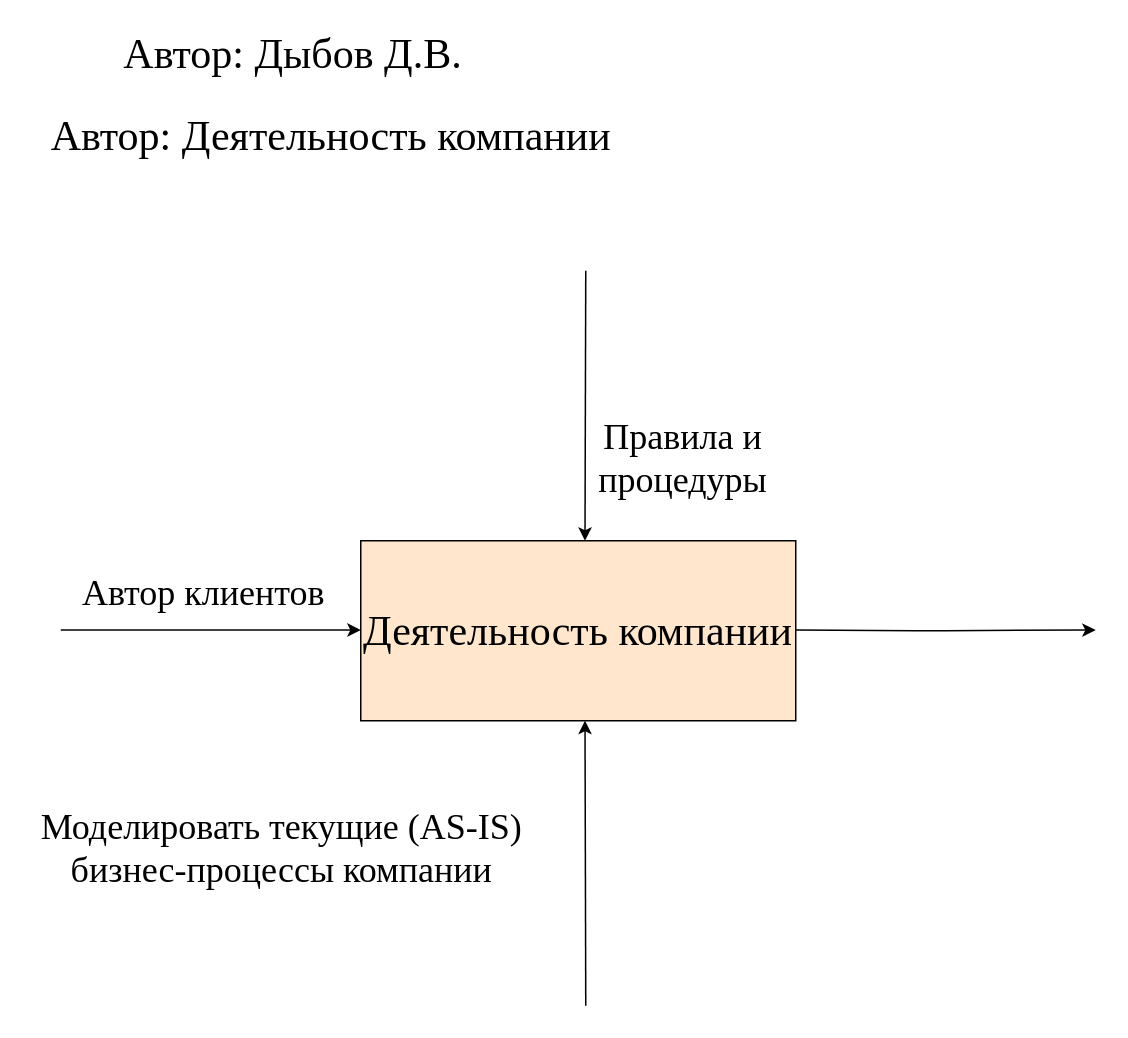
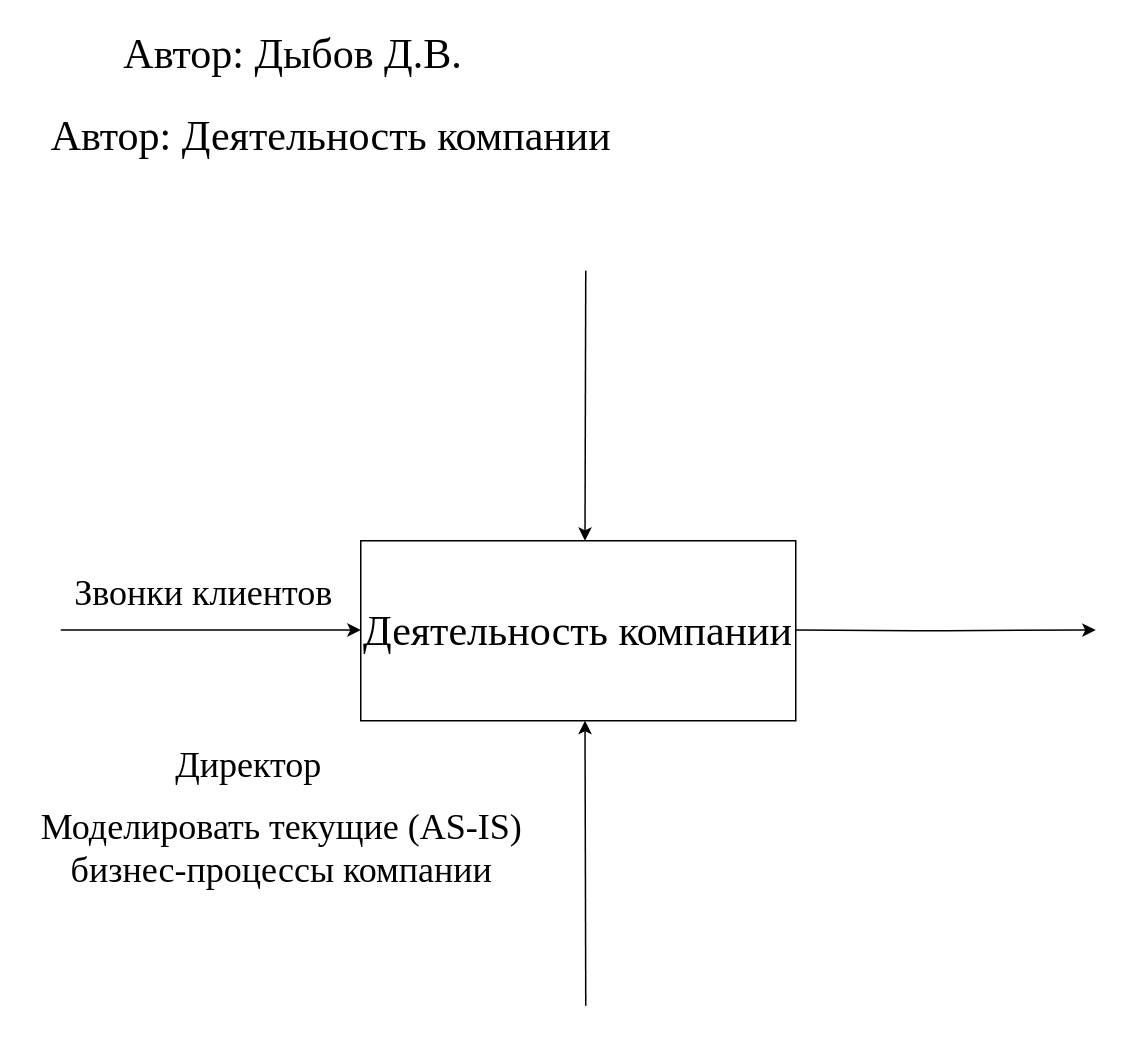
node "Правила и процедуры": removed
node "Автор клиентов": label "Автор клиентов" -> "Звонки клиентов"
node "Деятельность компании": fillcolor #ffe6cc -> #ffffff
node "Директор": added
